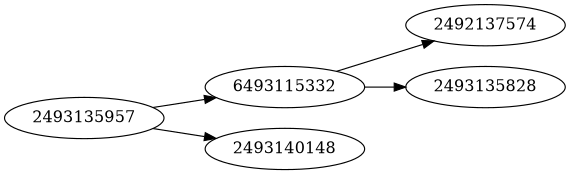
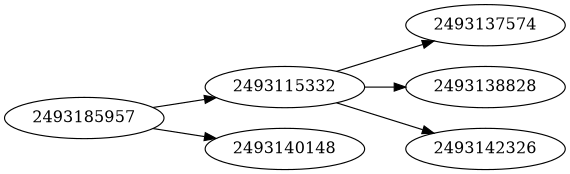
node "2492137574": label "2492137574" -> "2493137574"
node "6493115332": label "6493115332" -> "2493115332"
node "2493135828": label "2493135828" -> "2493138828"
node "2493135957": label "2493135957" -> "2493185957"
node "2493142326": added
